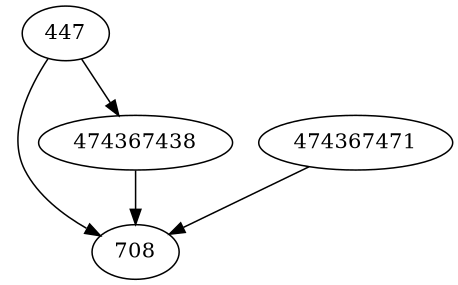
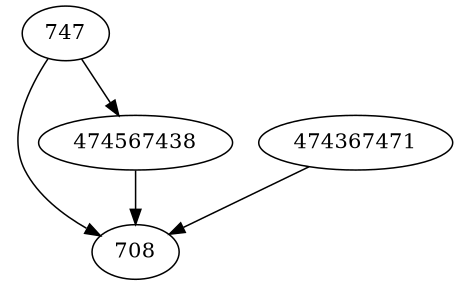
node "447": label "447" -> "747"
node "474367438": label "474367438" -> "474567438"
